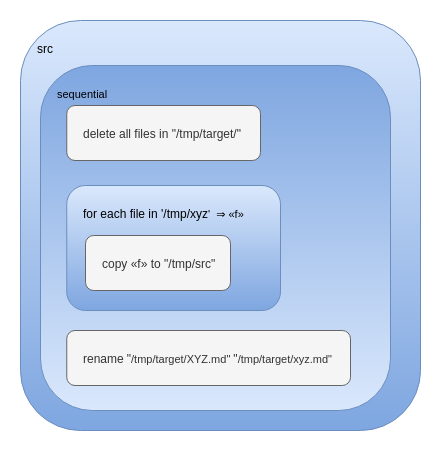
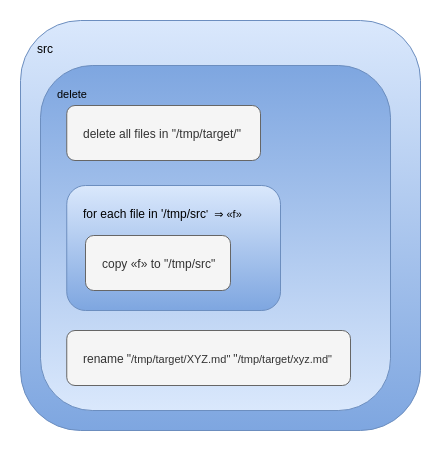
node "sequential": label "sequential" -> "delete"
node "for each file in '/tmp/xyz' ⇒ «f»": label "for each file in '/tmp/xyz' ⇒ «f»" -> "for each file in '/tmp/src' ⇒ «f»"
